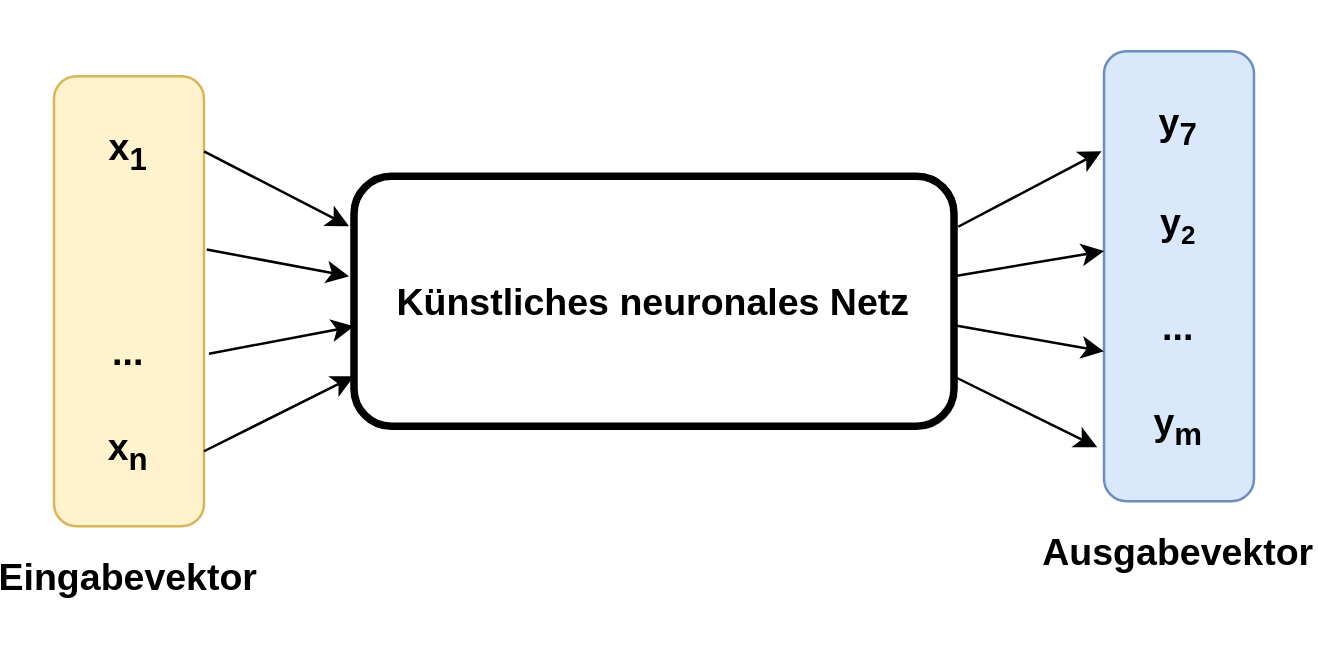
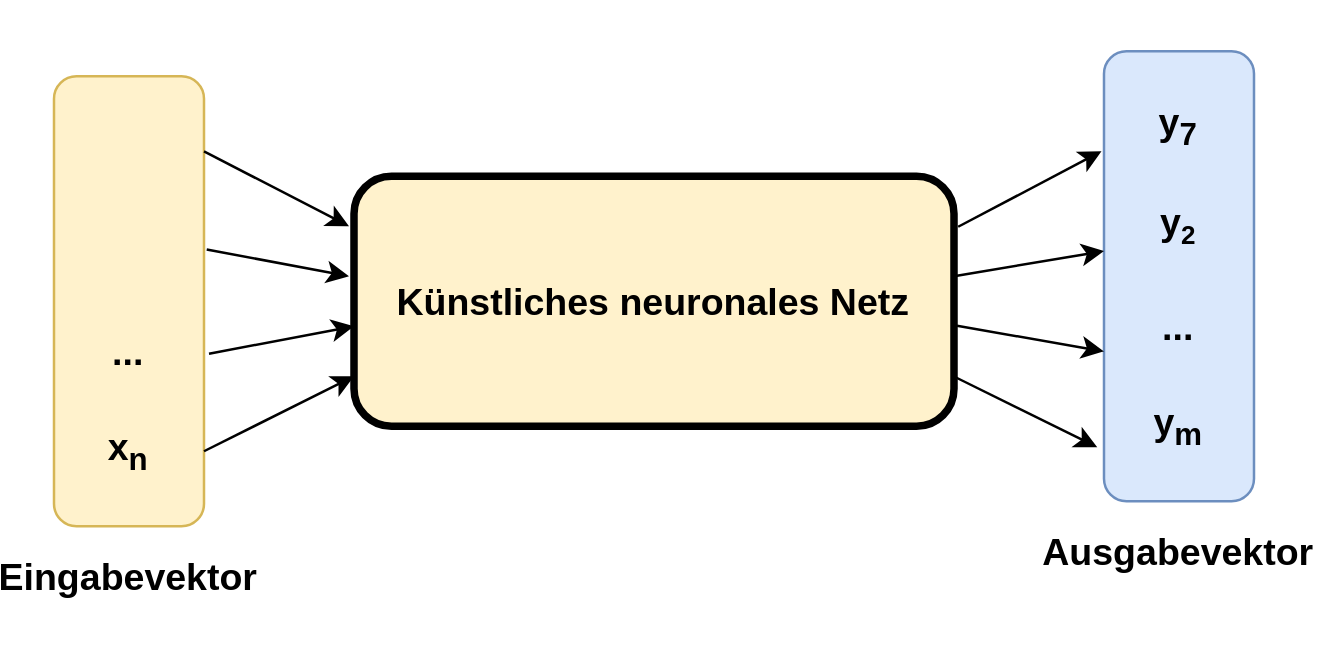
node "x1": removed
node "Künstliches neuronales Netz": fillcolor #ffffff -> #fff2cc
